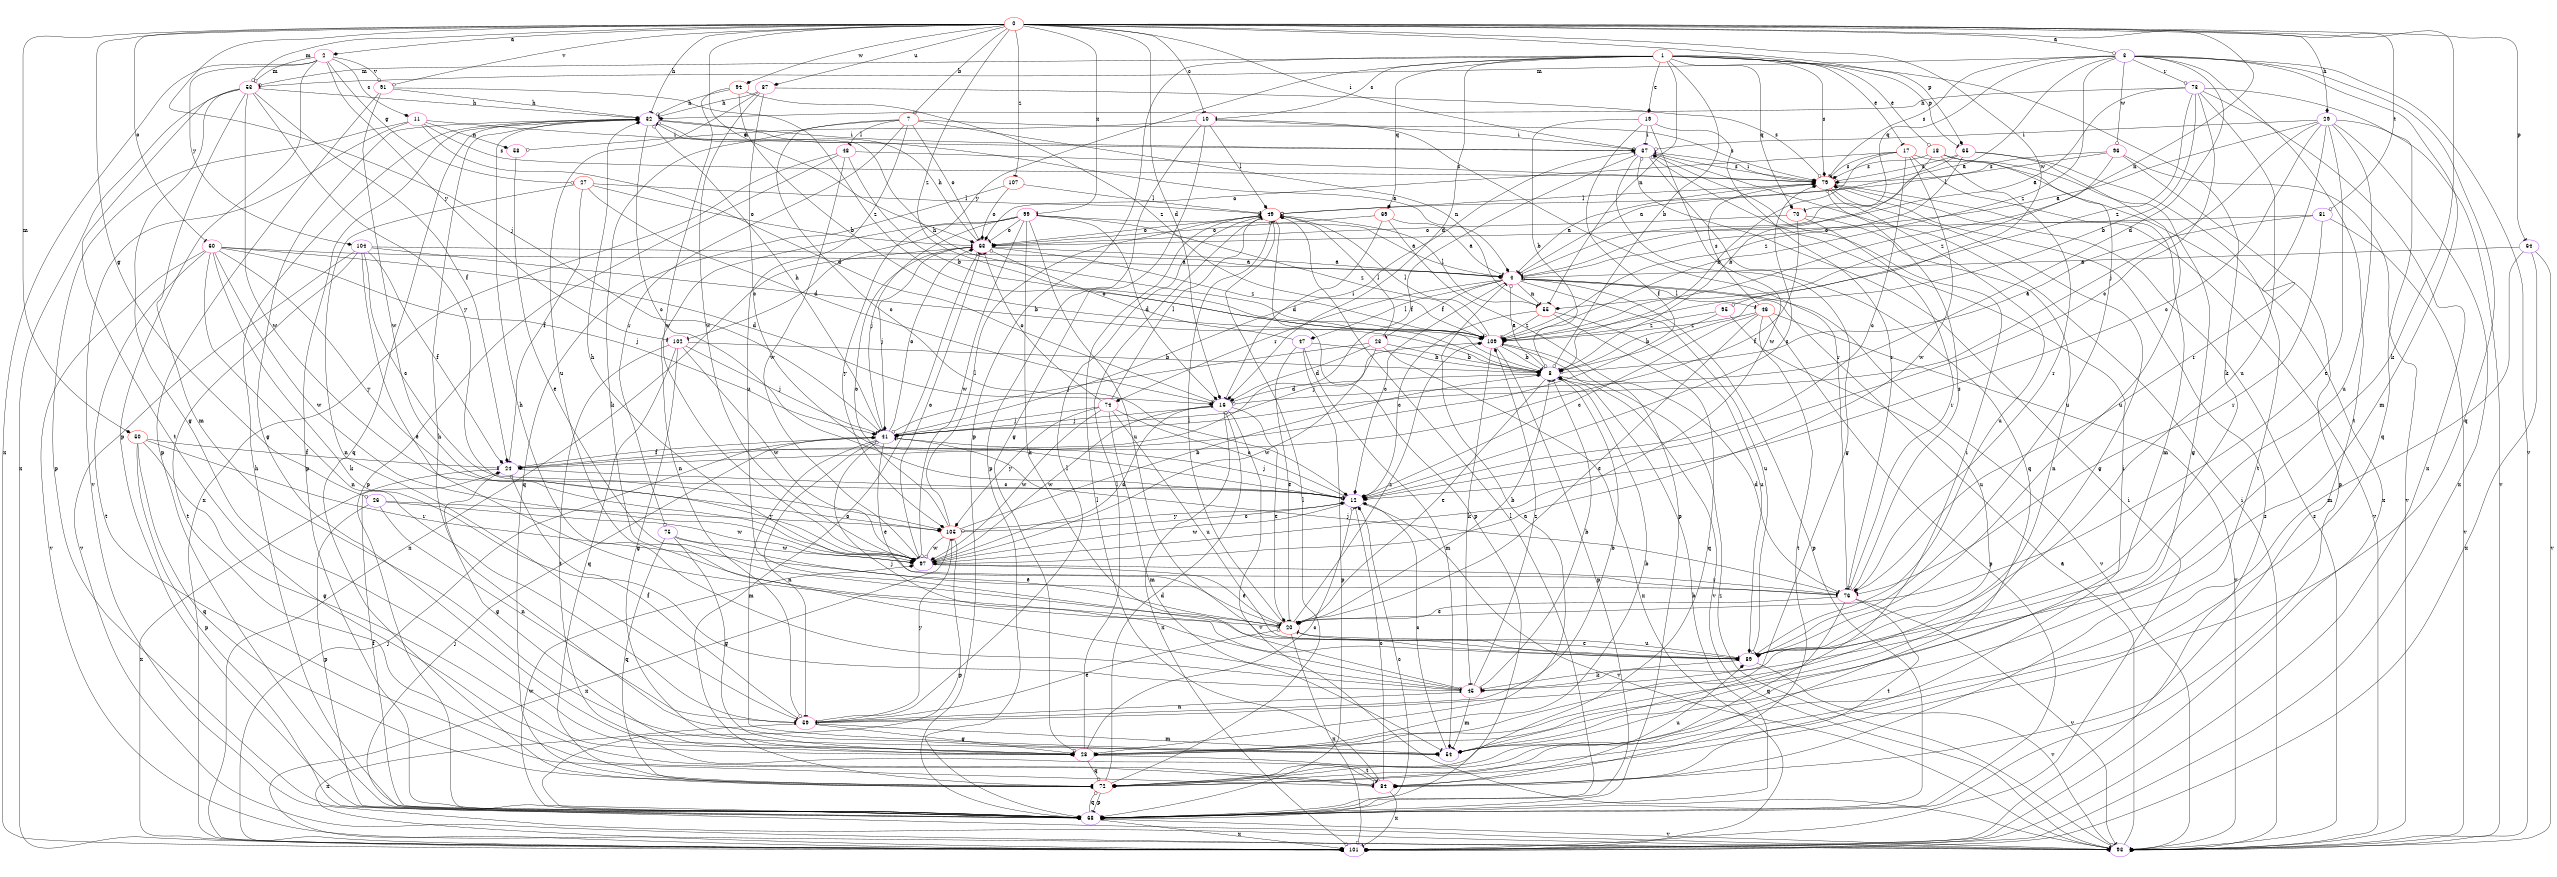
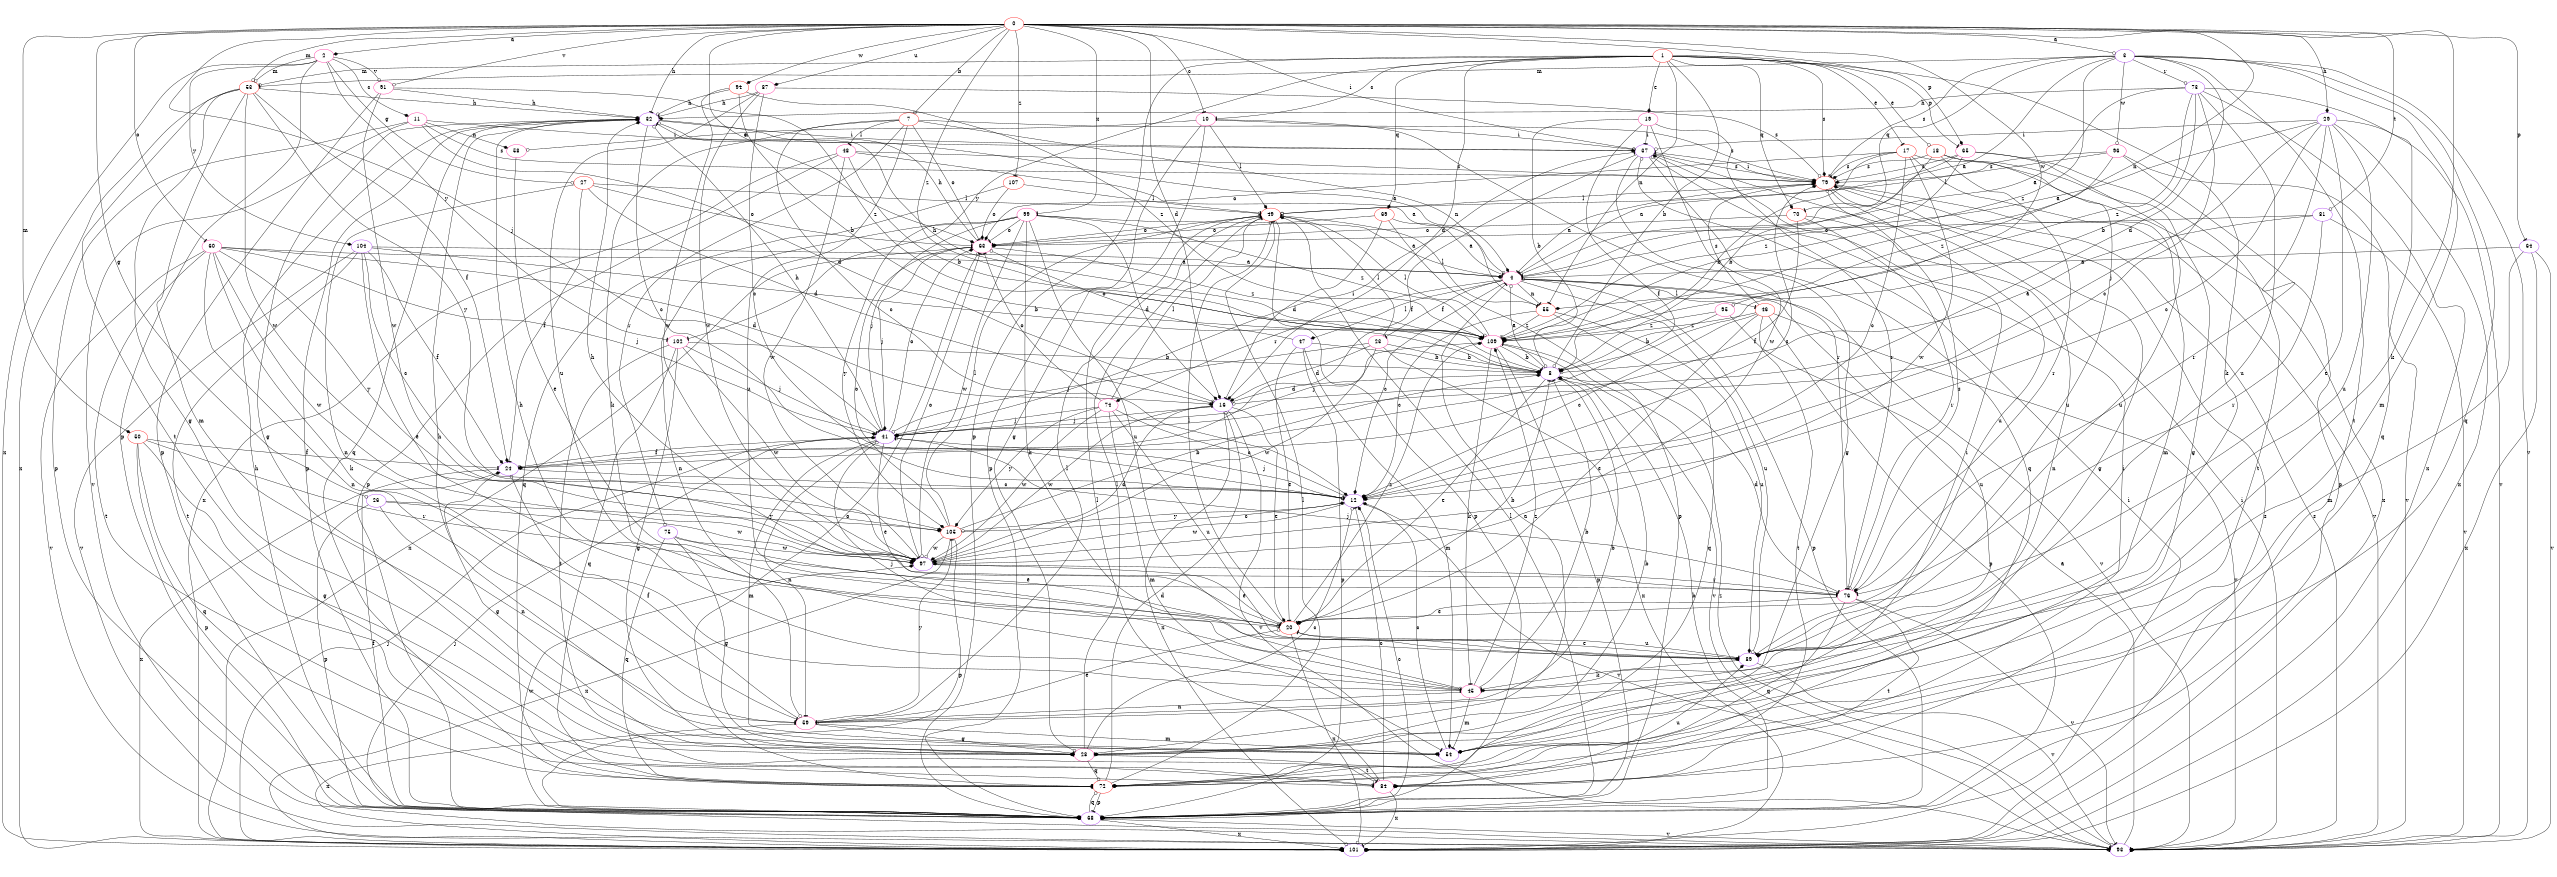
node "53": color deeppink -> red
edge "63" -> "4": now "48" -> "4"
